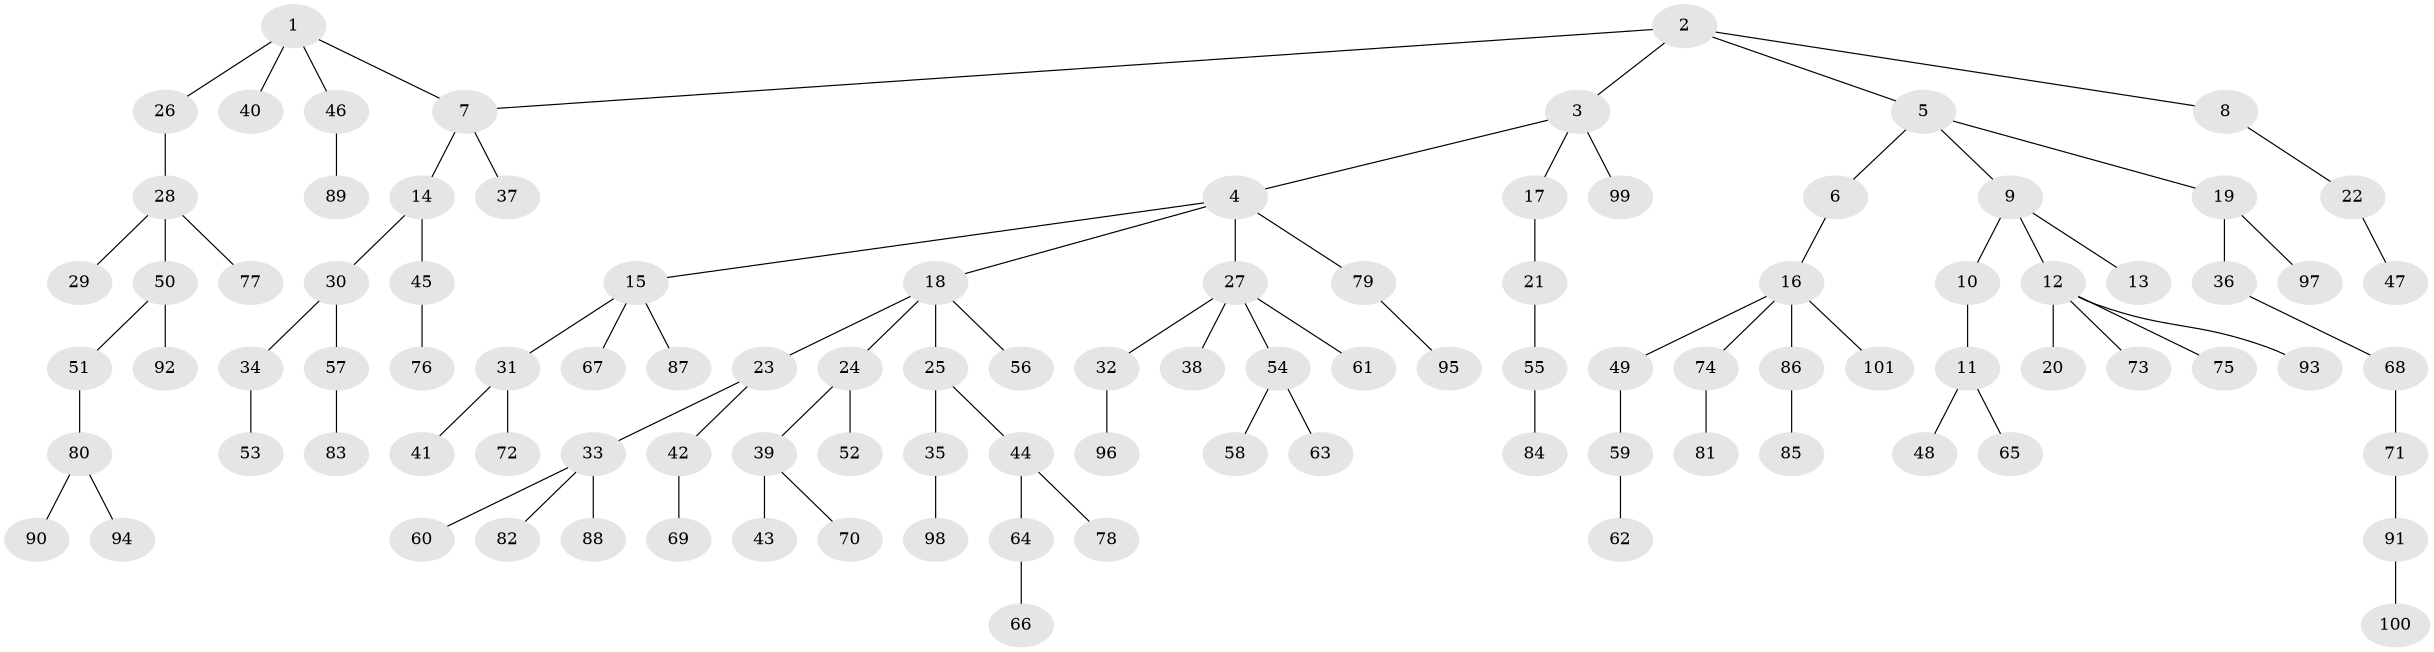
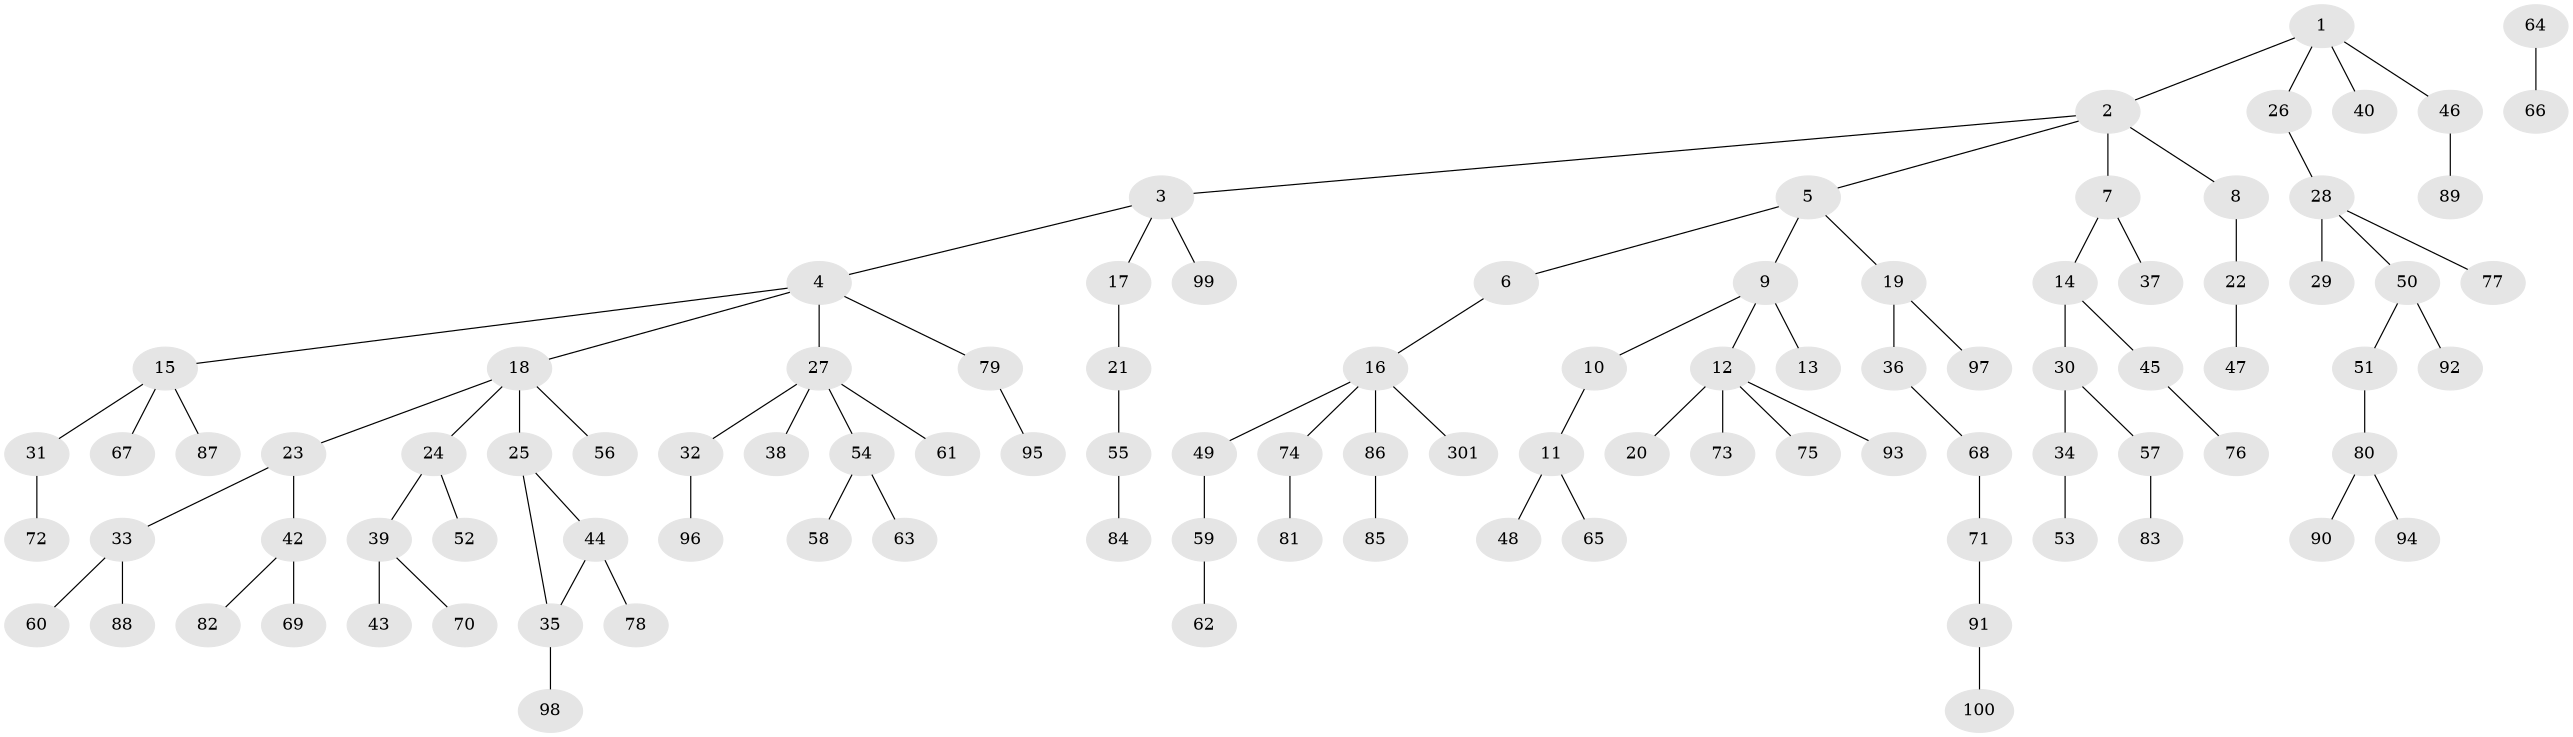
edge "1" -- "7": now "1" -- "2"
node "101": label "101" -> "301"
node "41": removed
edge "33" -- "82": now "42" -- "82"
edge "44" -- "64": now "44" -- "35"
